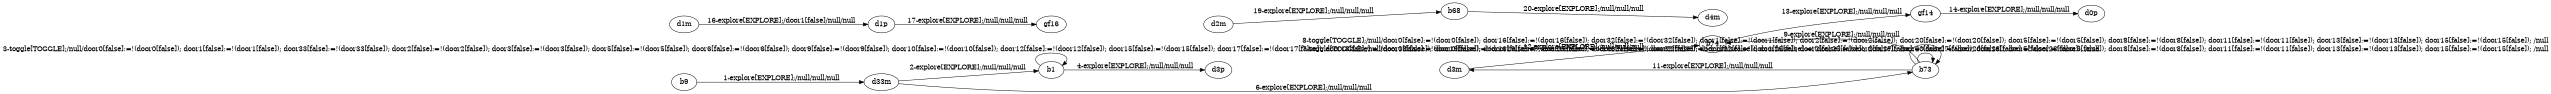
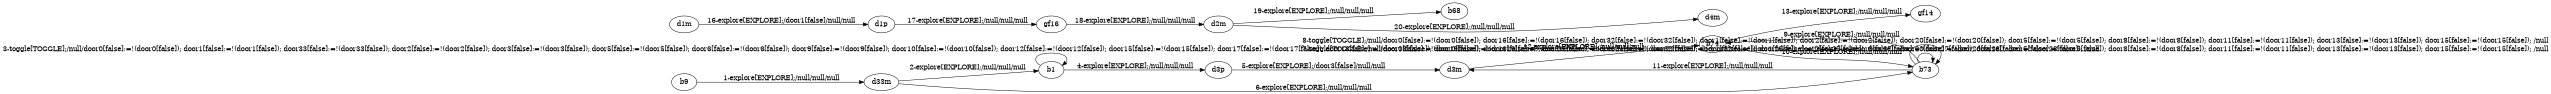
edge "b68" -> "d4m": now "d2m" -> "d4m"
node "d0p": removed
edge "gf16" -> "d2m": added, label "18-explore[EXPLORE];/null/null/null"
edge "b74" -> "b73": added, label "10-explore[EXPLORE];/null/null/null"
edge "d3p" -> "d3m": added, label "5-explore[EXPLORE];/door3[false]/null/null"
